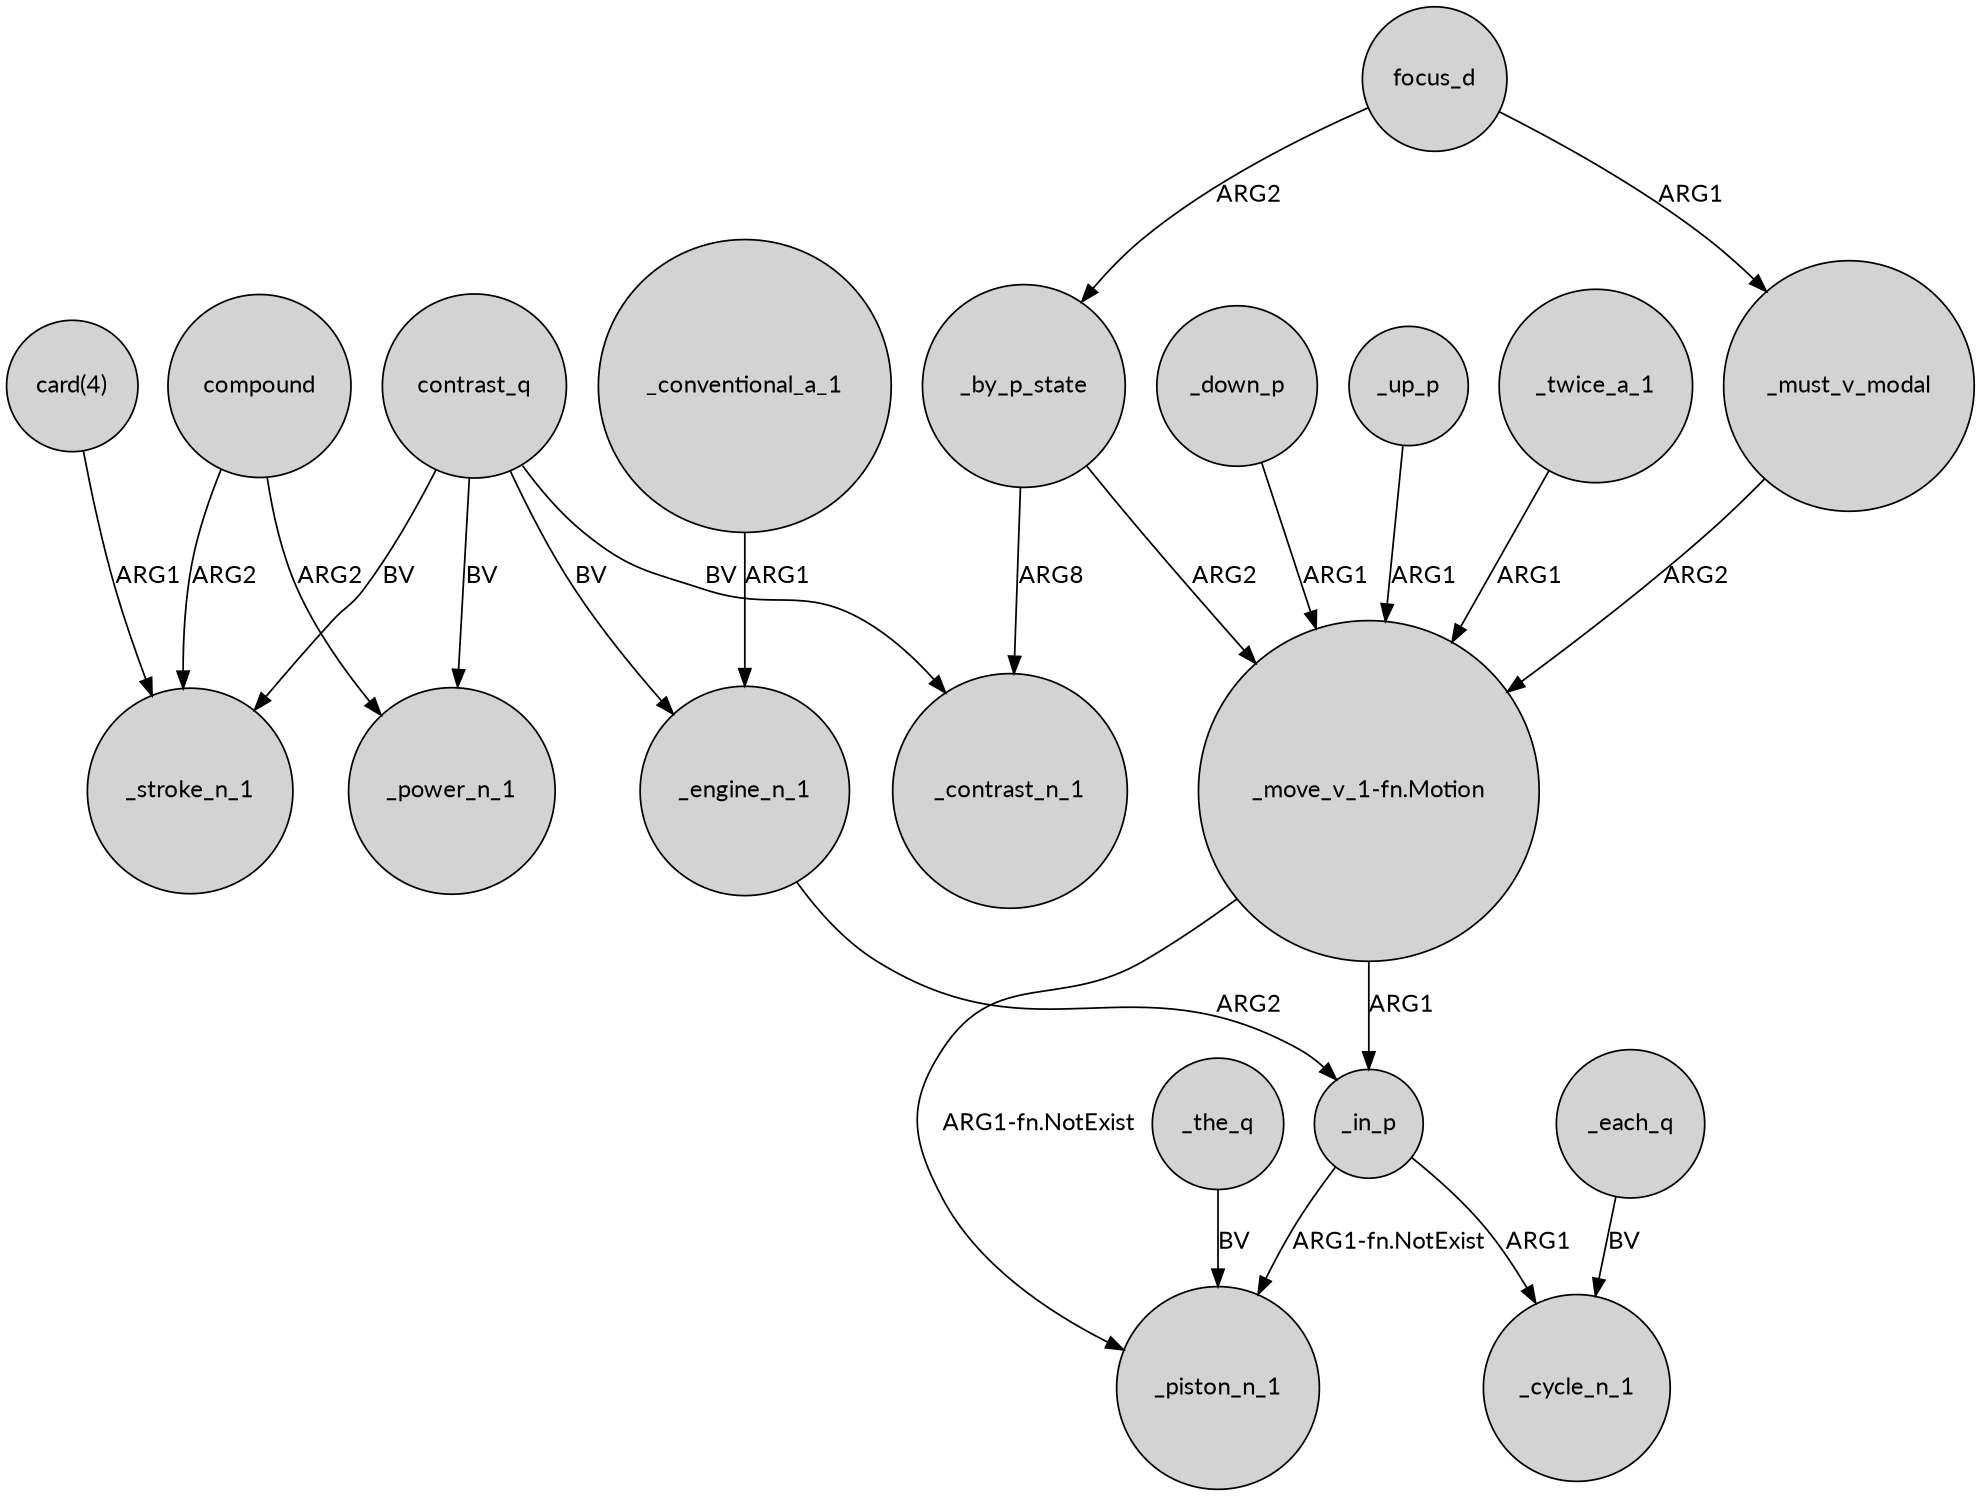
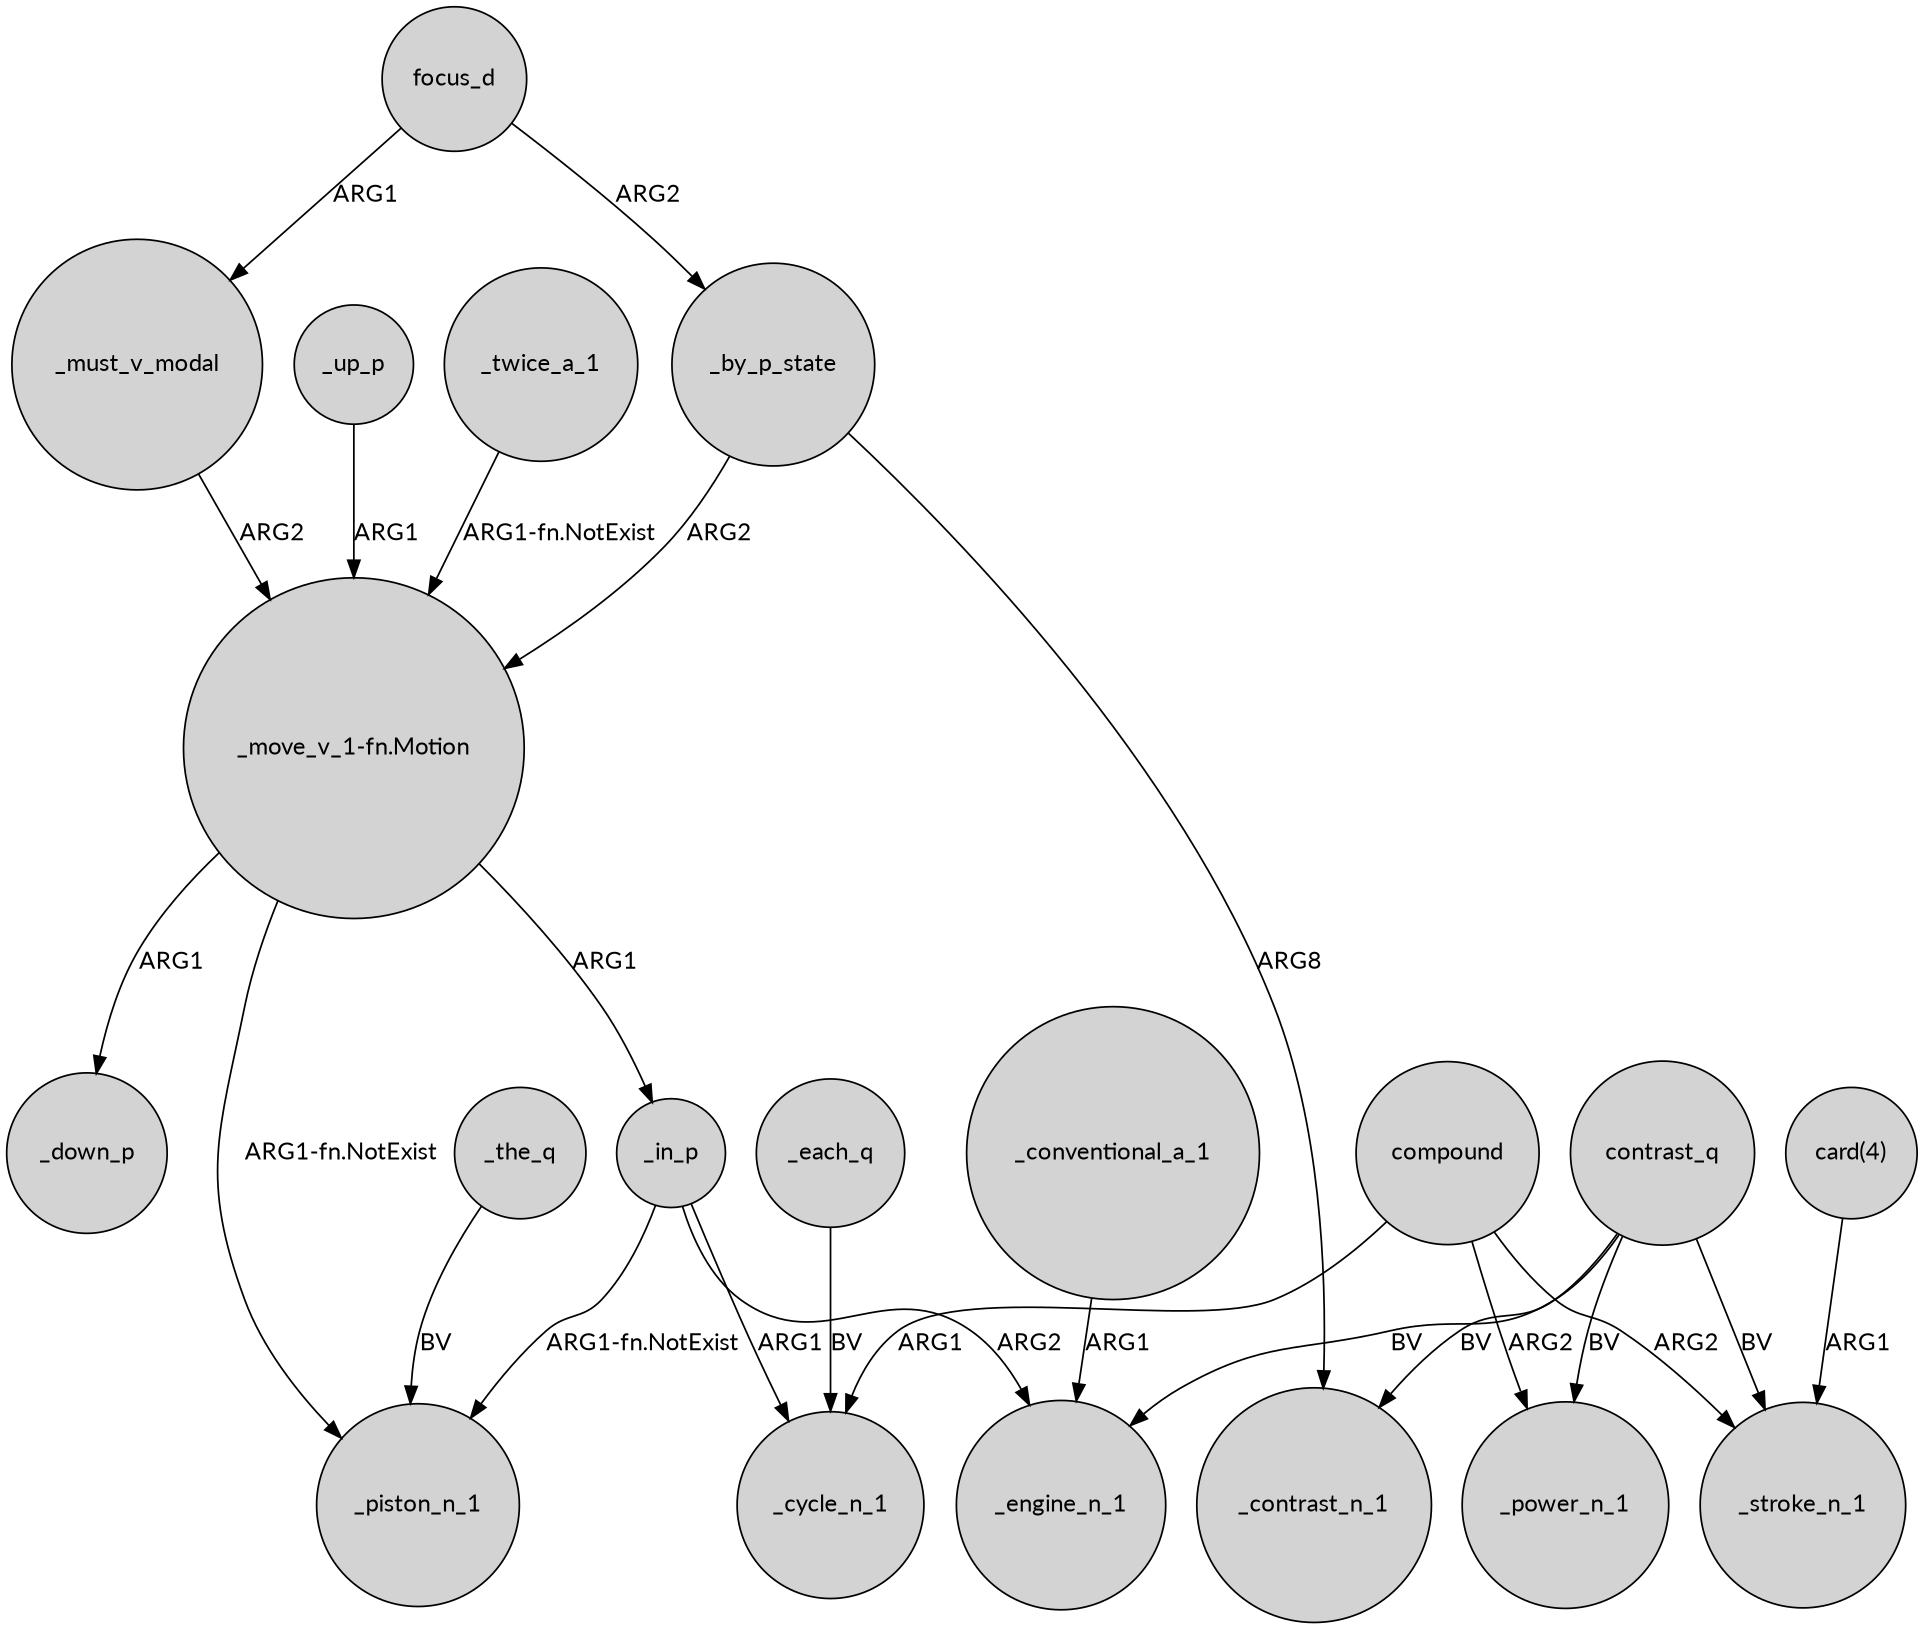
edge "_down_p" -> "_move_v_1-fn.Motion": reversed
edge "_twice_a_1" -> "_move_v_1-fn.Motion": label "ARG1" -> "ARG1-fn.NotExist"
edge "_engine_n_1" -> "_in_p": reversed
edge "compound" -> "_cycle_n_1": added, label "ARG1"
